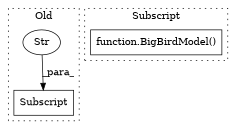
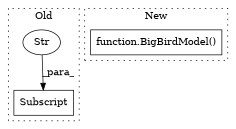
cluster "Subscript": label "Subscript" -> "New"
